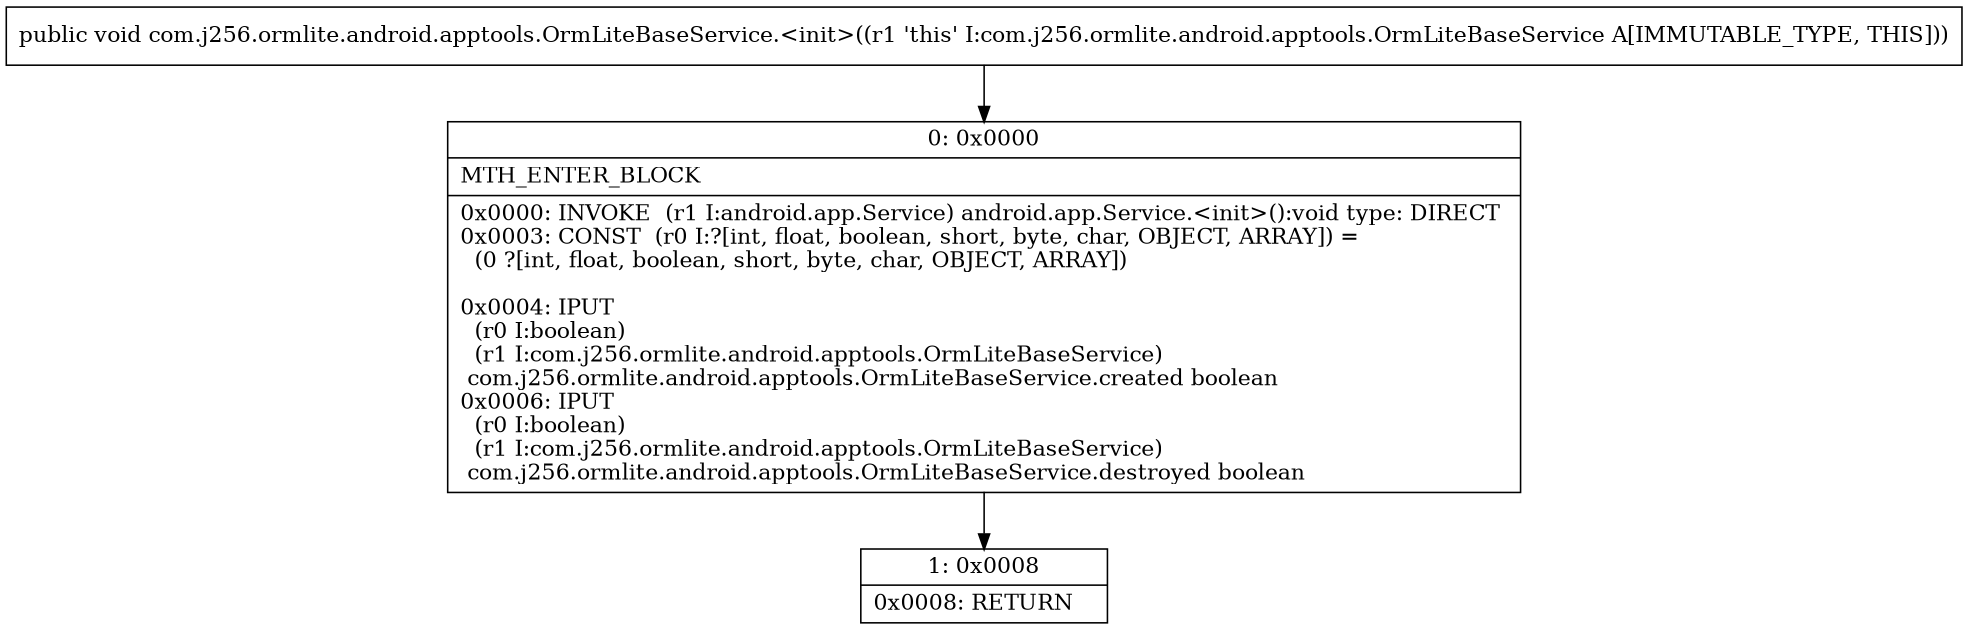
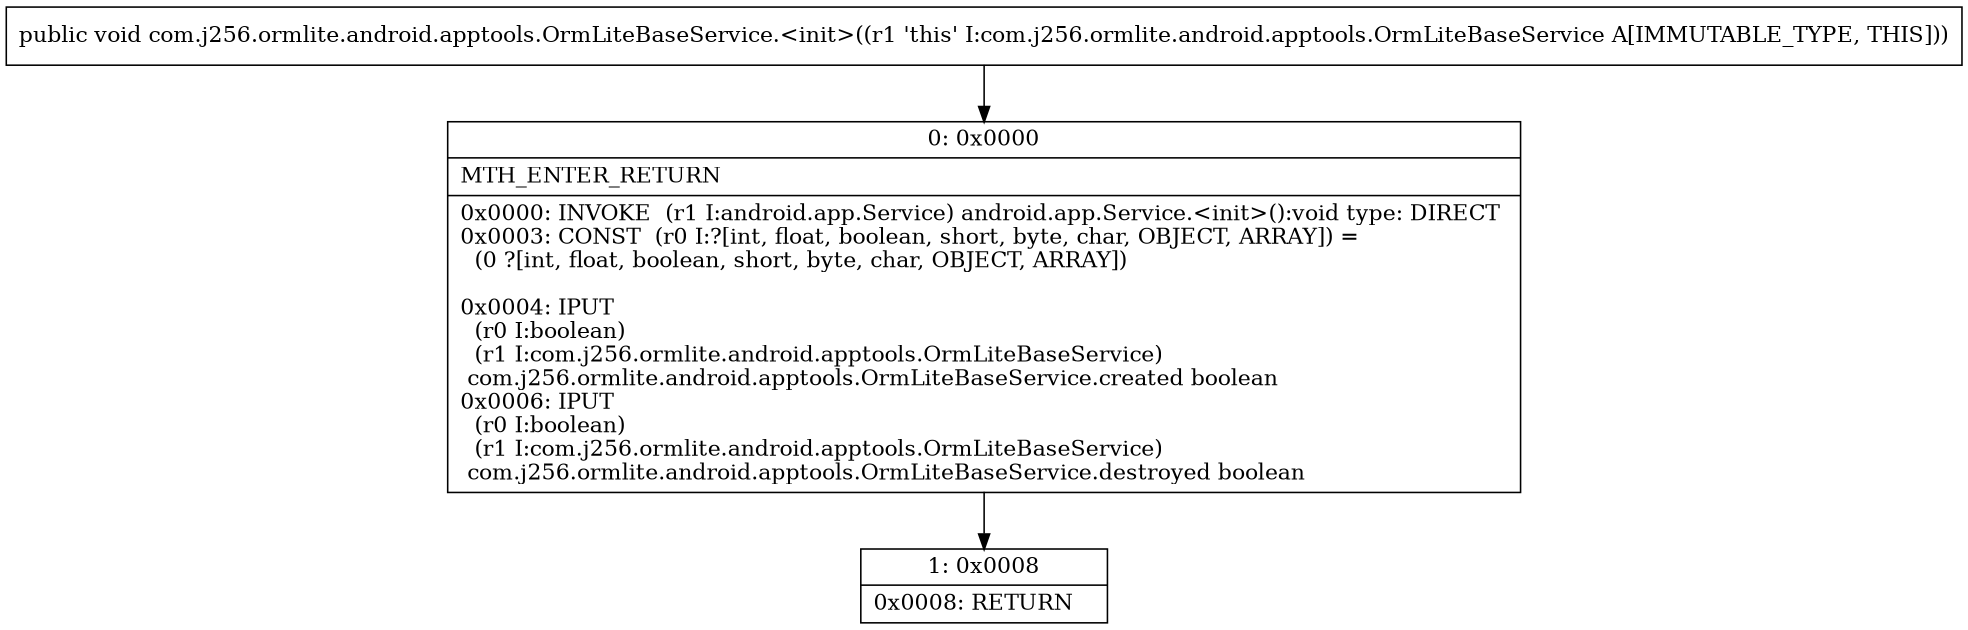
node "0: 0x0000": text "MTH_ENTER_BLOCK" -> "MTH_ENTER_RETURN"
